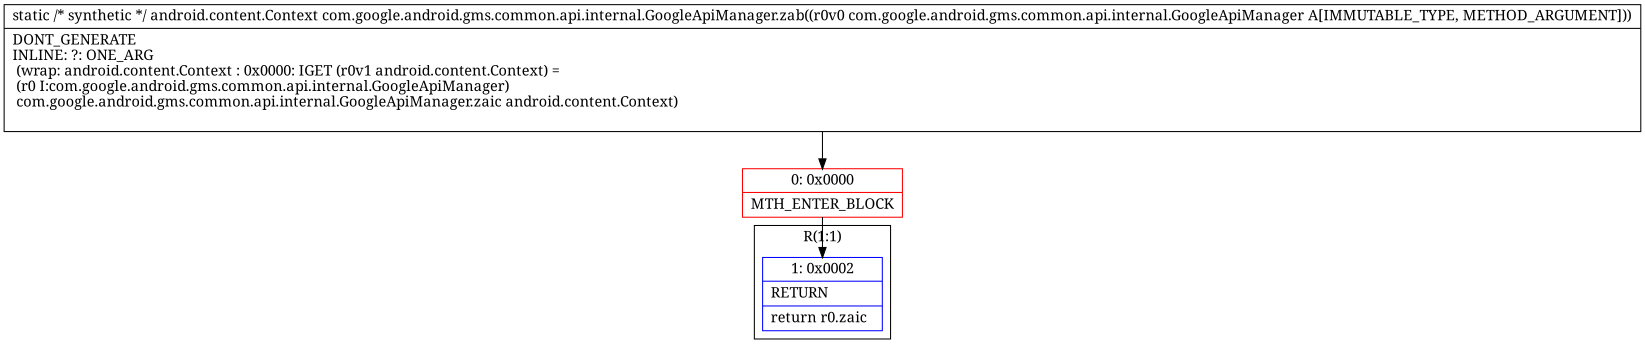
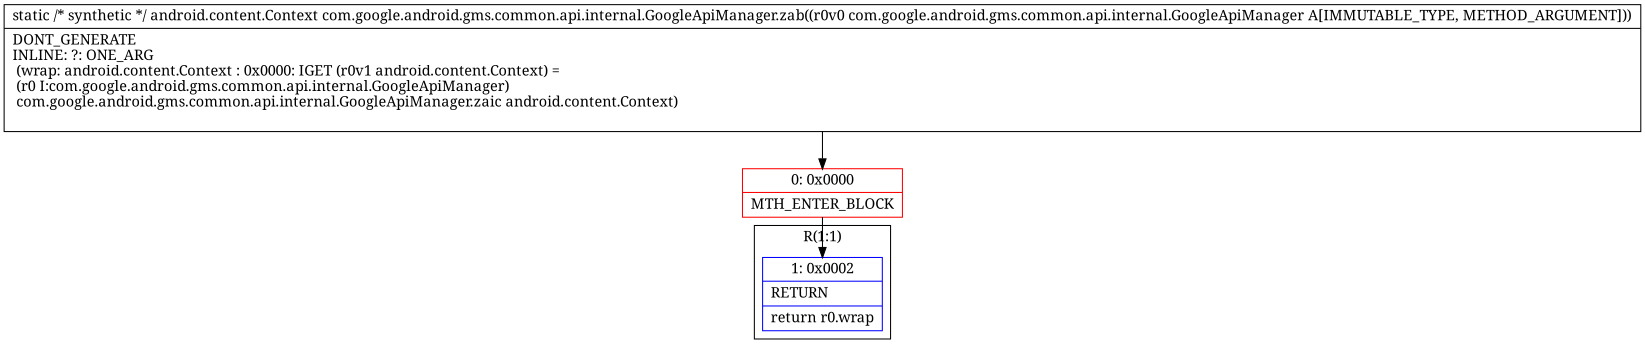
node "1: 0x0002": text "return r0.zaic" -> "return r0.wrap"
